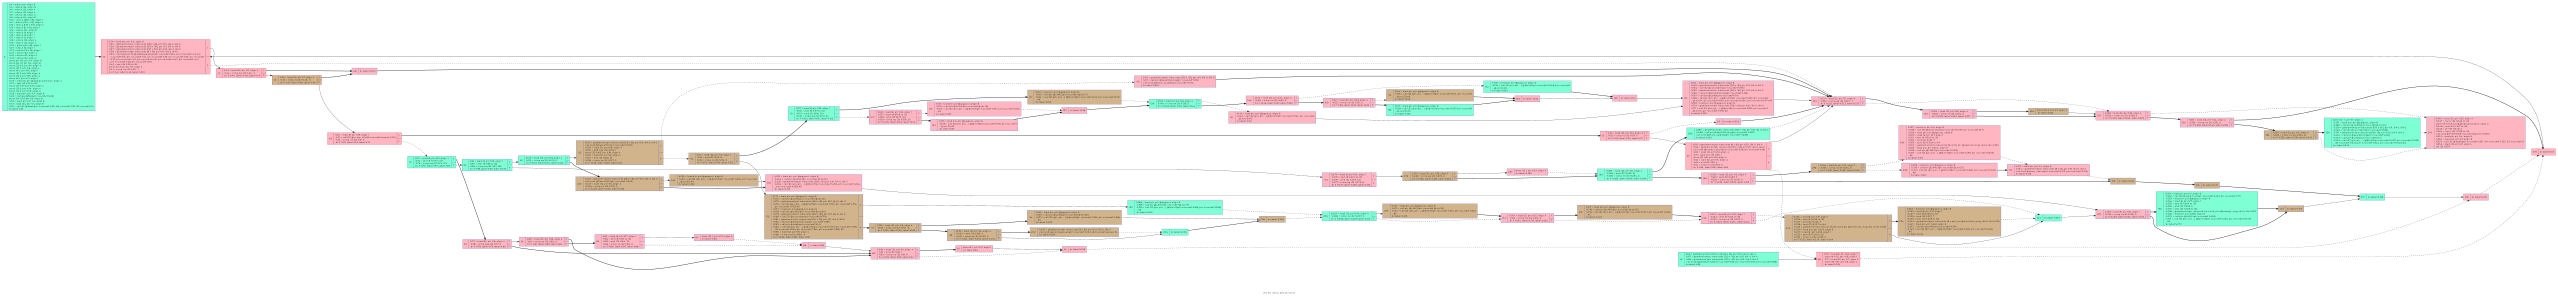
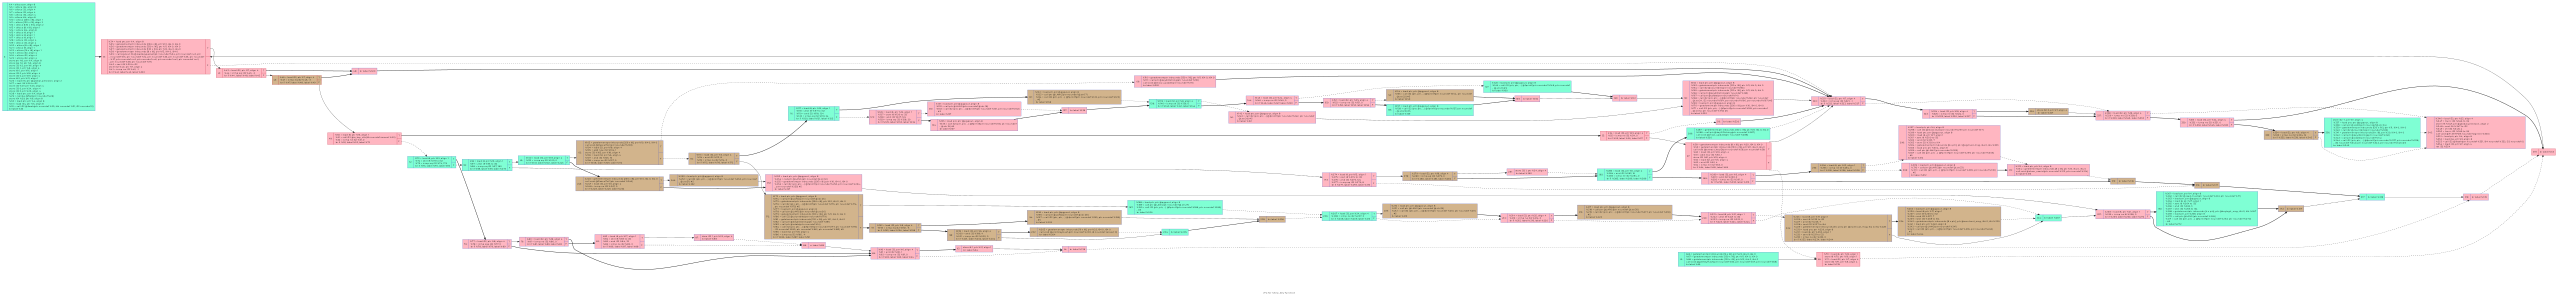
edge "273:" -> "316:": added
